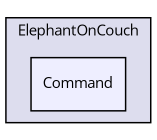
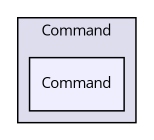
cluster "ElephantOnCouch": label "ElephantOnCouch" -> "Command"
